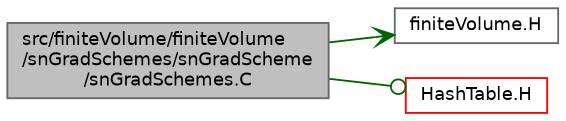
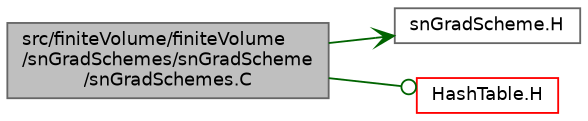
node "finiteVolume.H": label "finiteVolume.H" -> "snGradScheme.H"
